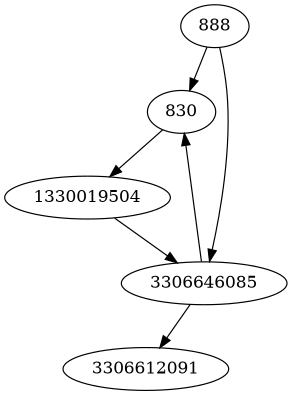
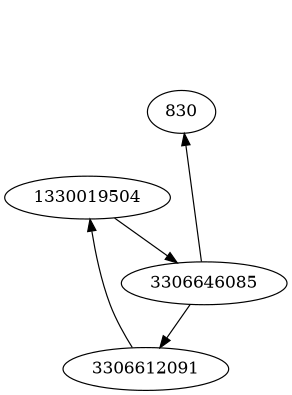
node "888": removed
edge "830" -> "1330019504": now "3306612091" -> "1330019504"
